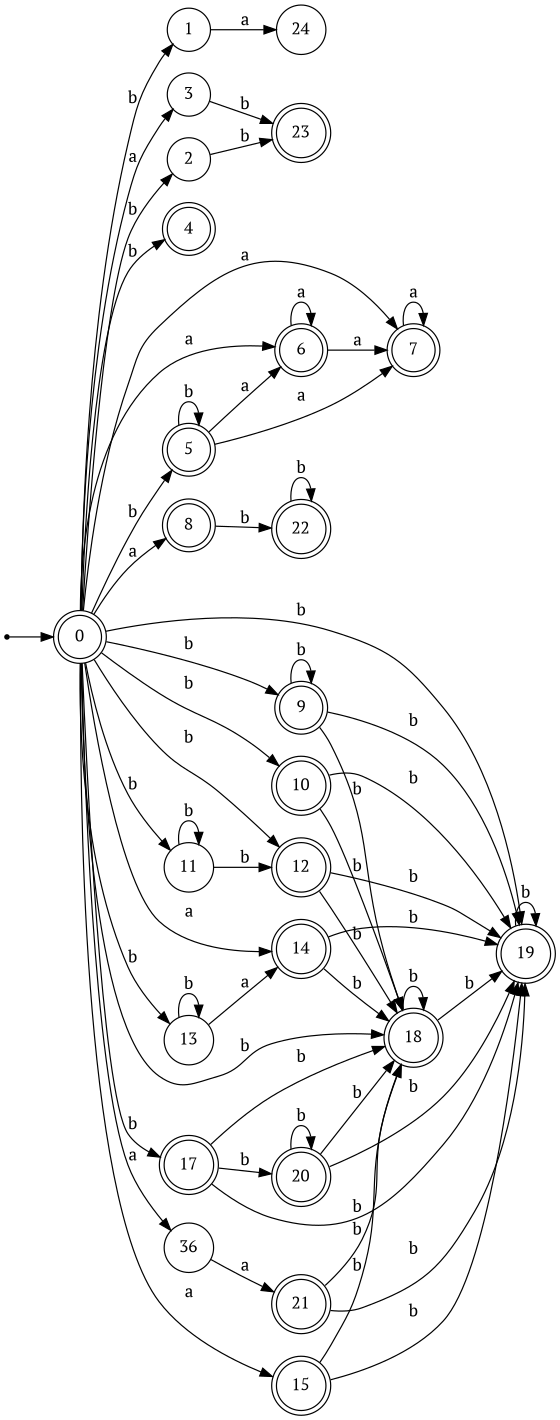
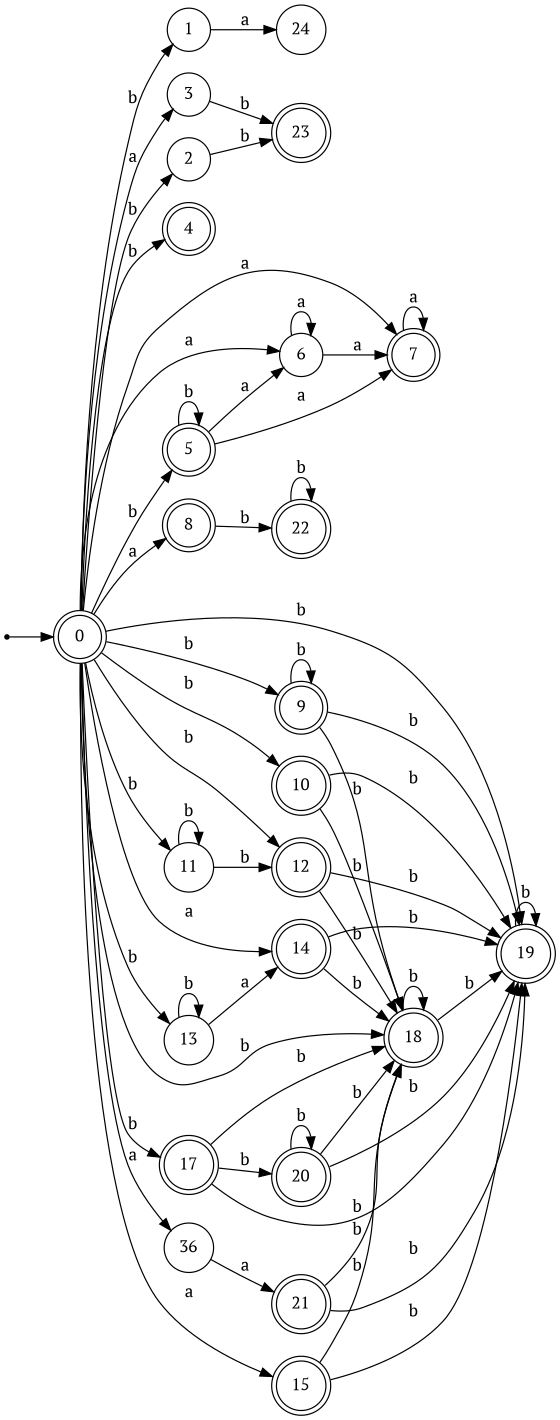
node "6": shape doublecircle -> circle
